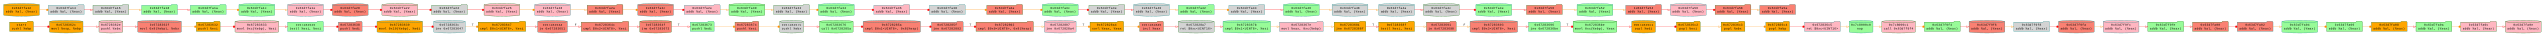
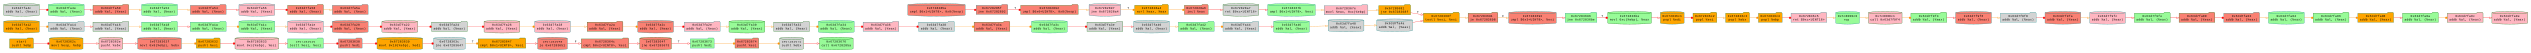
edge "0x63d7fa4a addb %al, (%eax)" -> "0x63d7fa4c addb %al, (%eax)": now "0x63d7fa4a addb %al, (%eax)" -> "0x6728368f testl %esi, %esi"
edge "0x67283676 call 0x6728285a" -> "0x6728285a cmpl $0x1<UINT8>, 0x8(%esp)": removed
